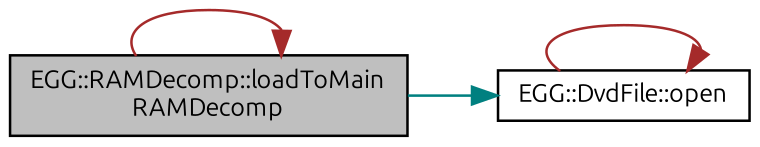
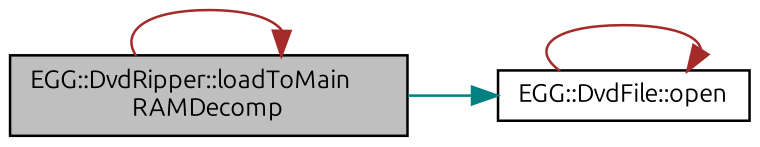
node "EGG::RAMDecomp::loadToMain RAMDecomp": label "EGG::RAMDecomp::loadToMain RAMDecomp" -> "EGG::DvdRipper::loadToMain RAMDecomp"
